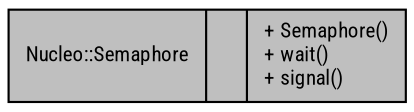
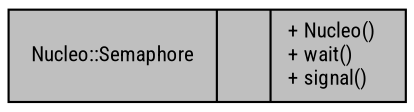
node "Nucleo::Semaphore": text "+ Semaphore()" -> "+ Nucleo()"
